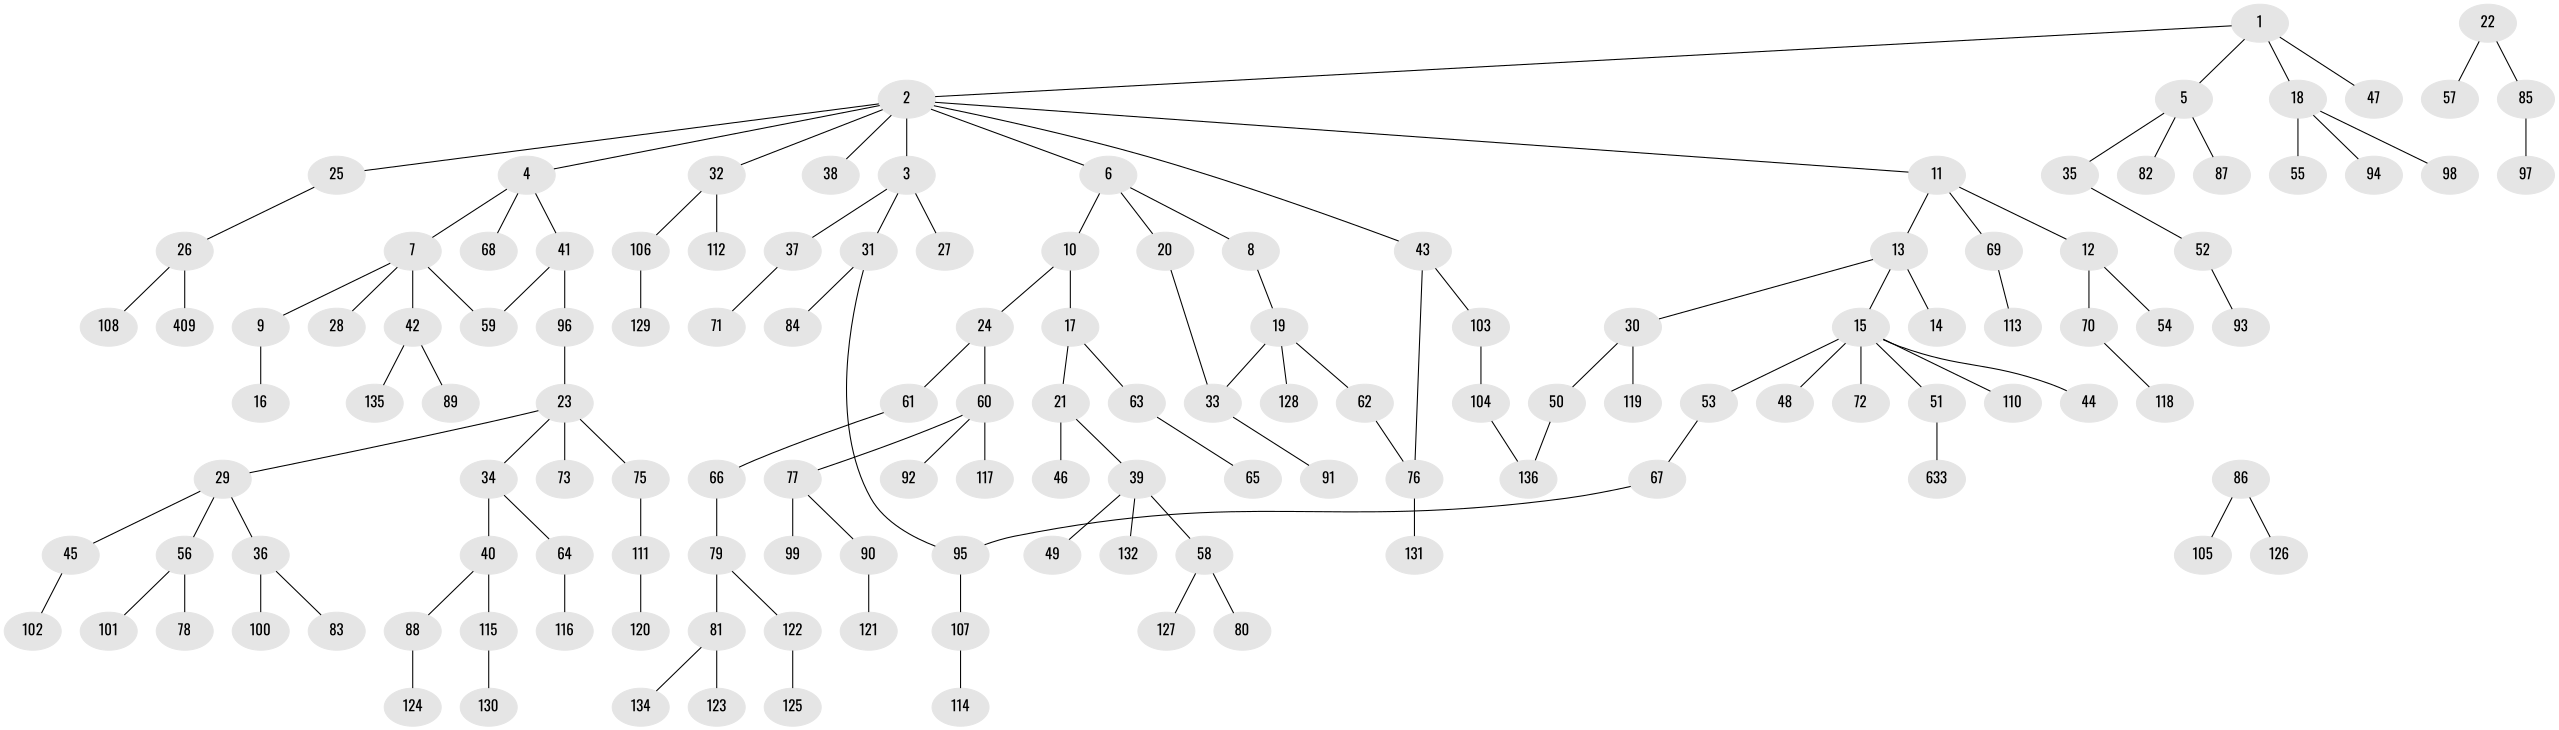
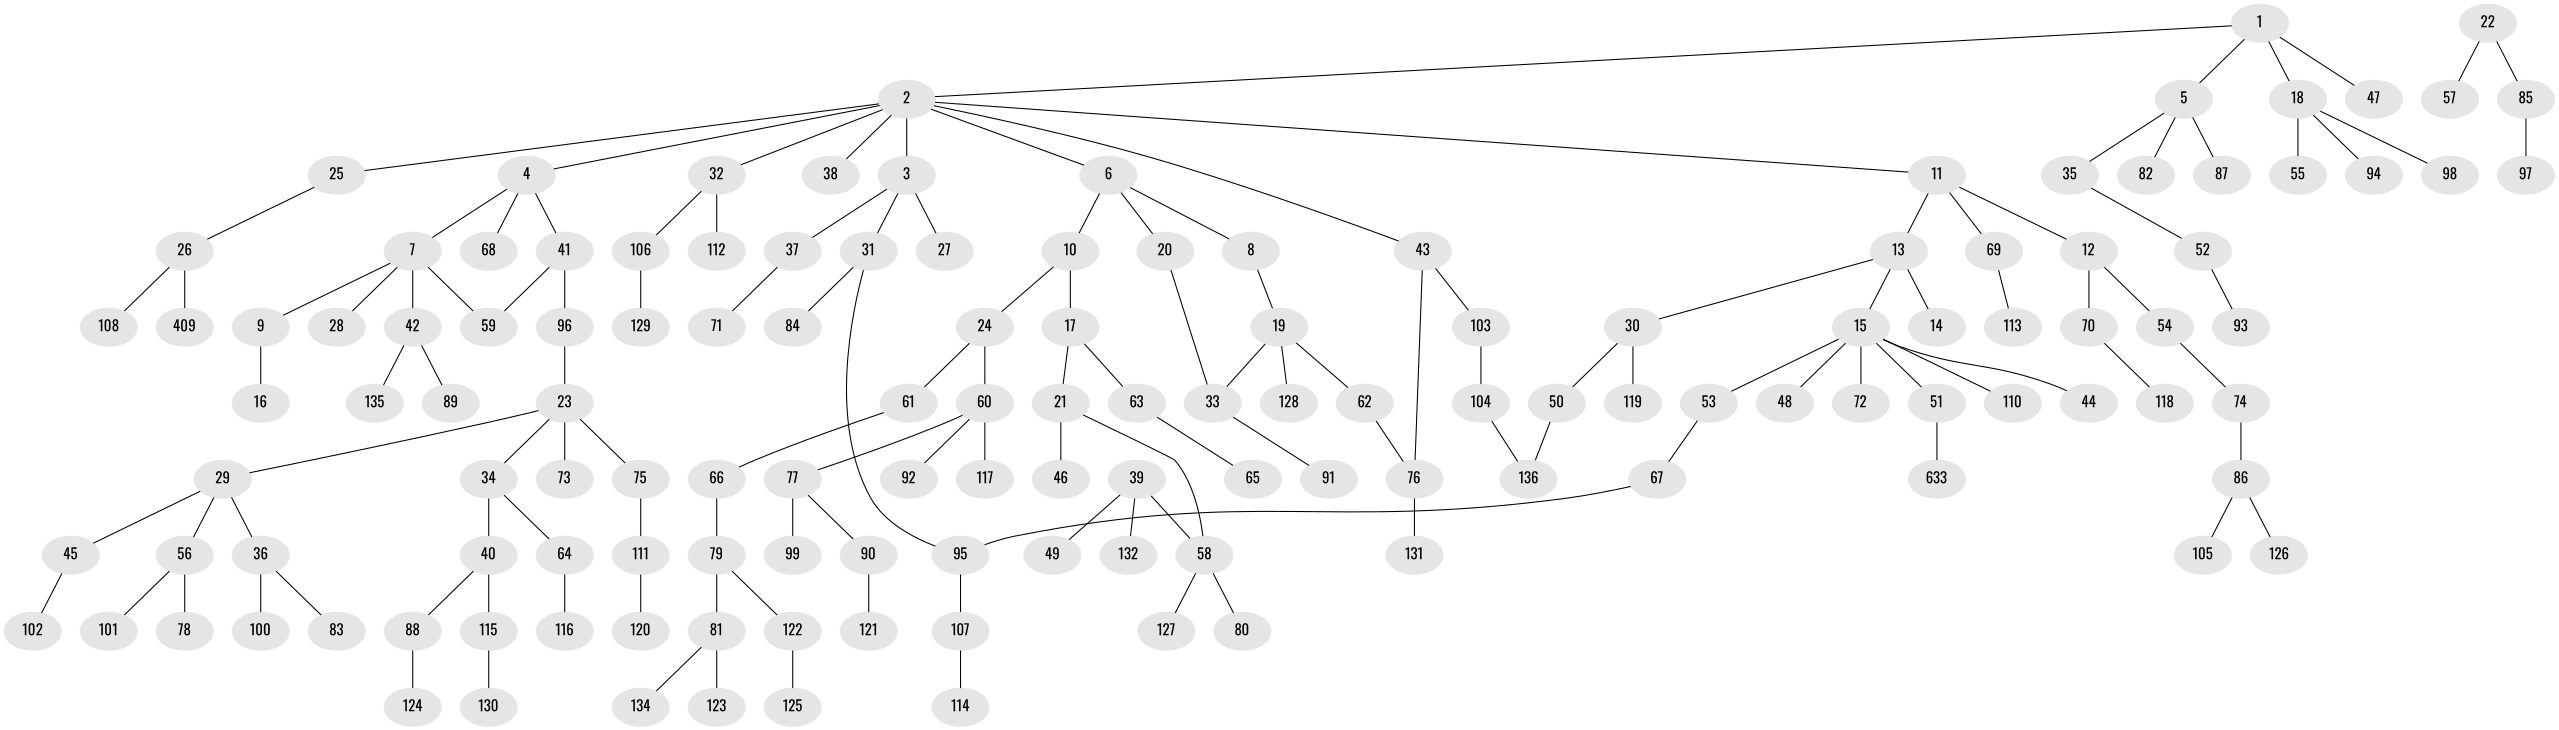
node "74": added
edge "21" -- "39": now "21" -- "58"
